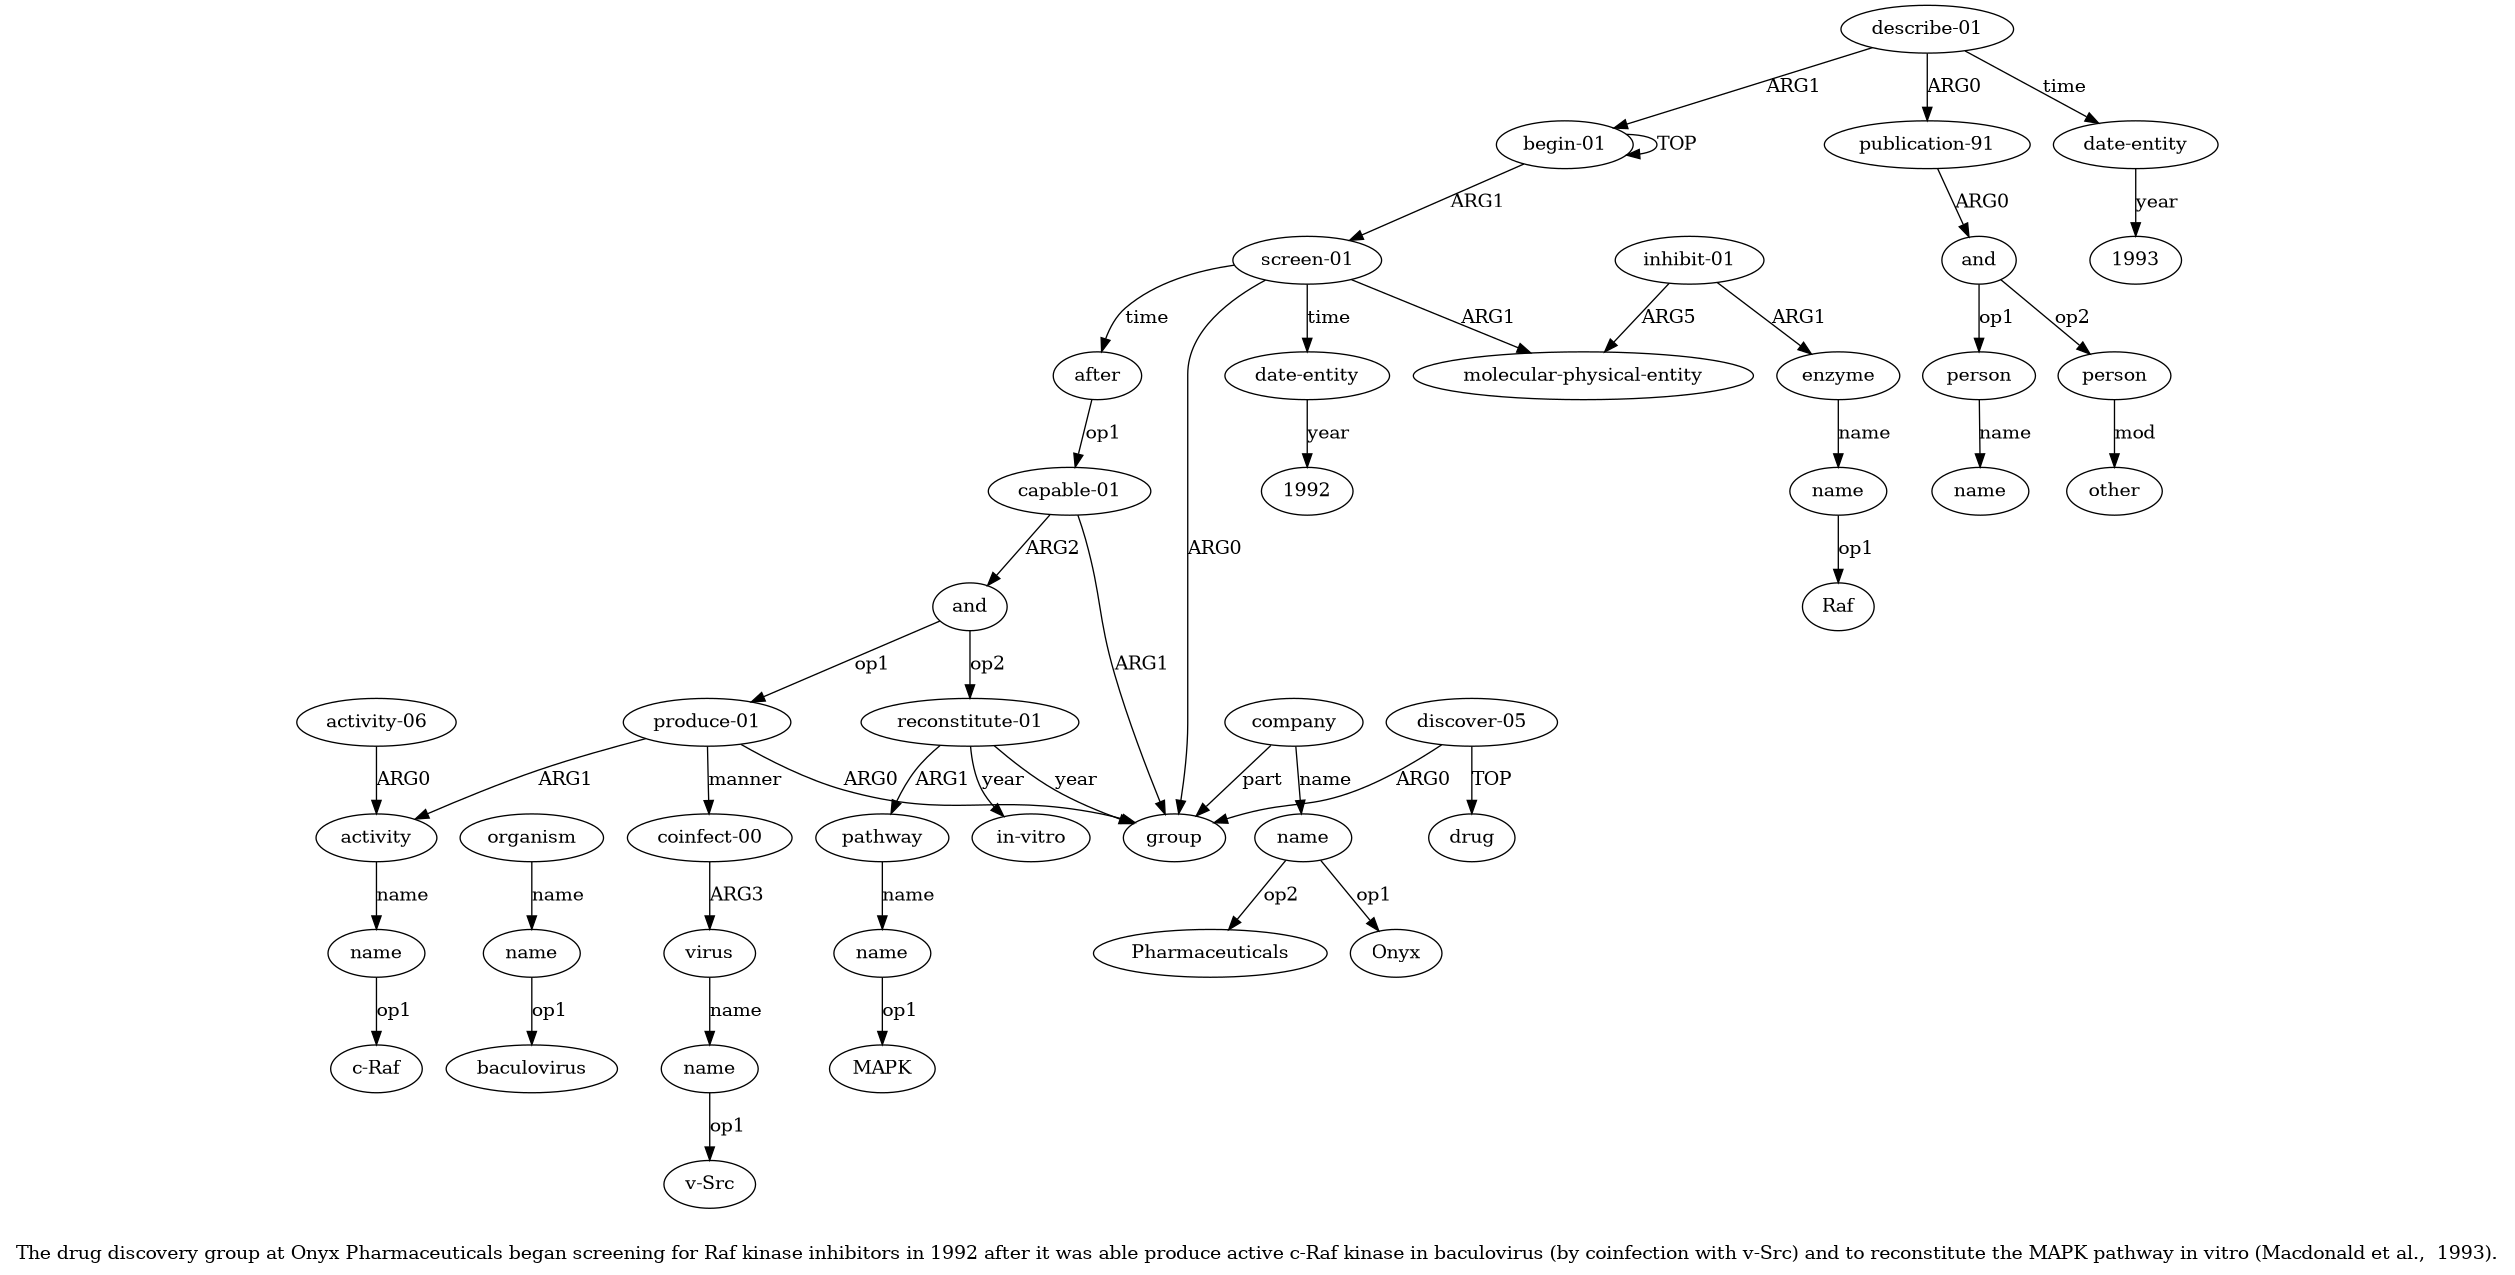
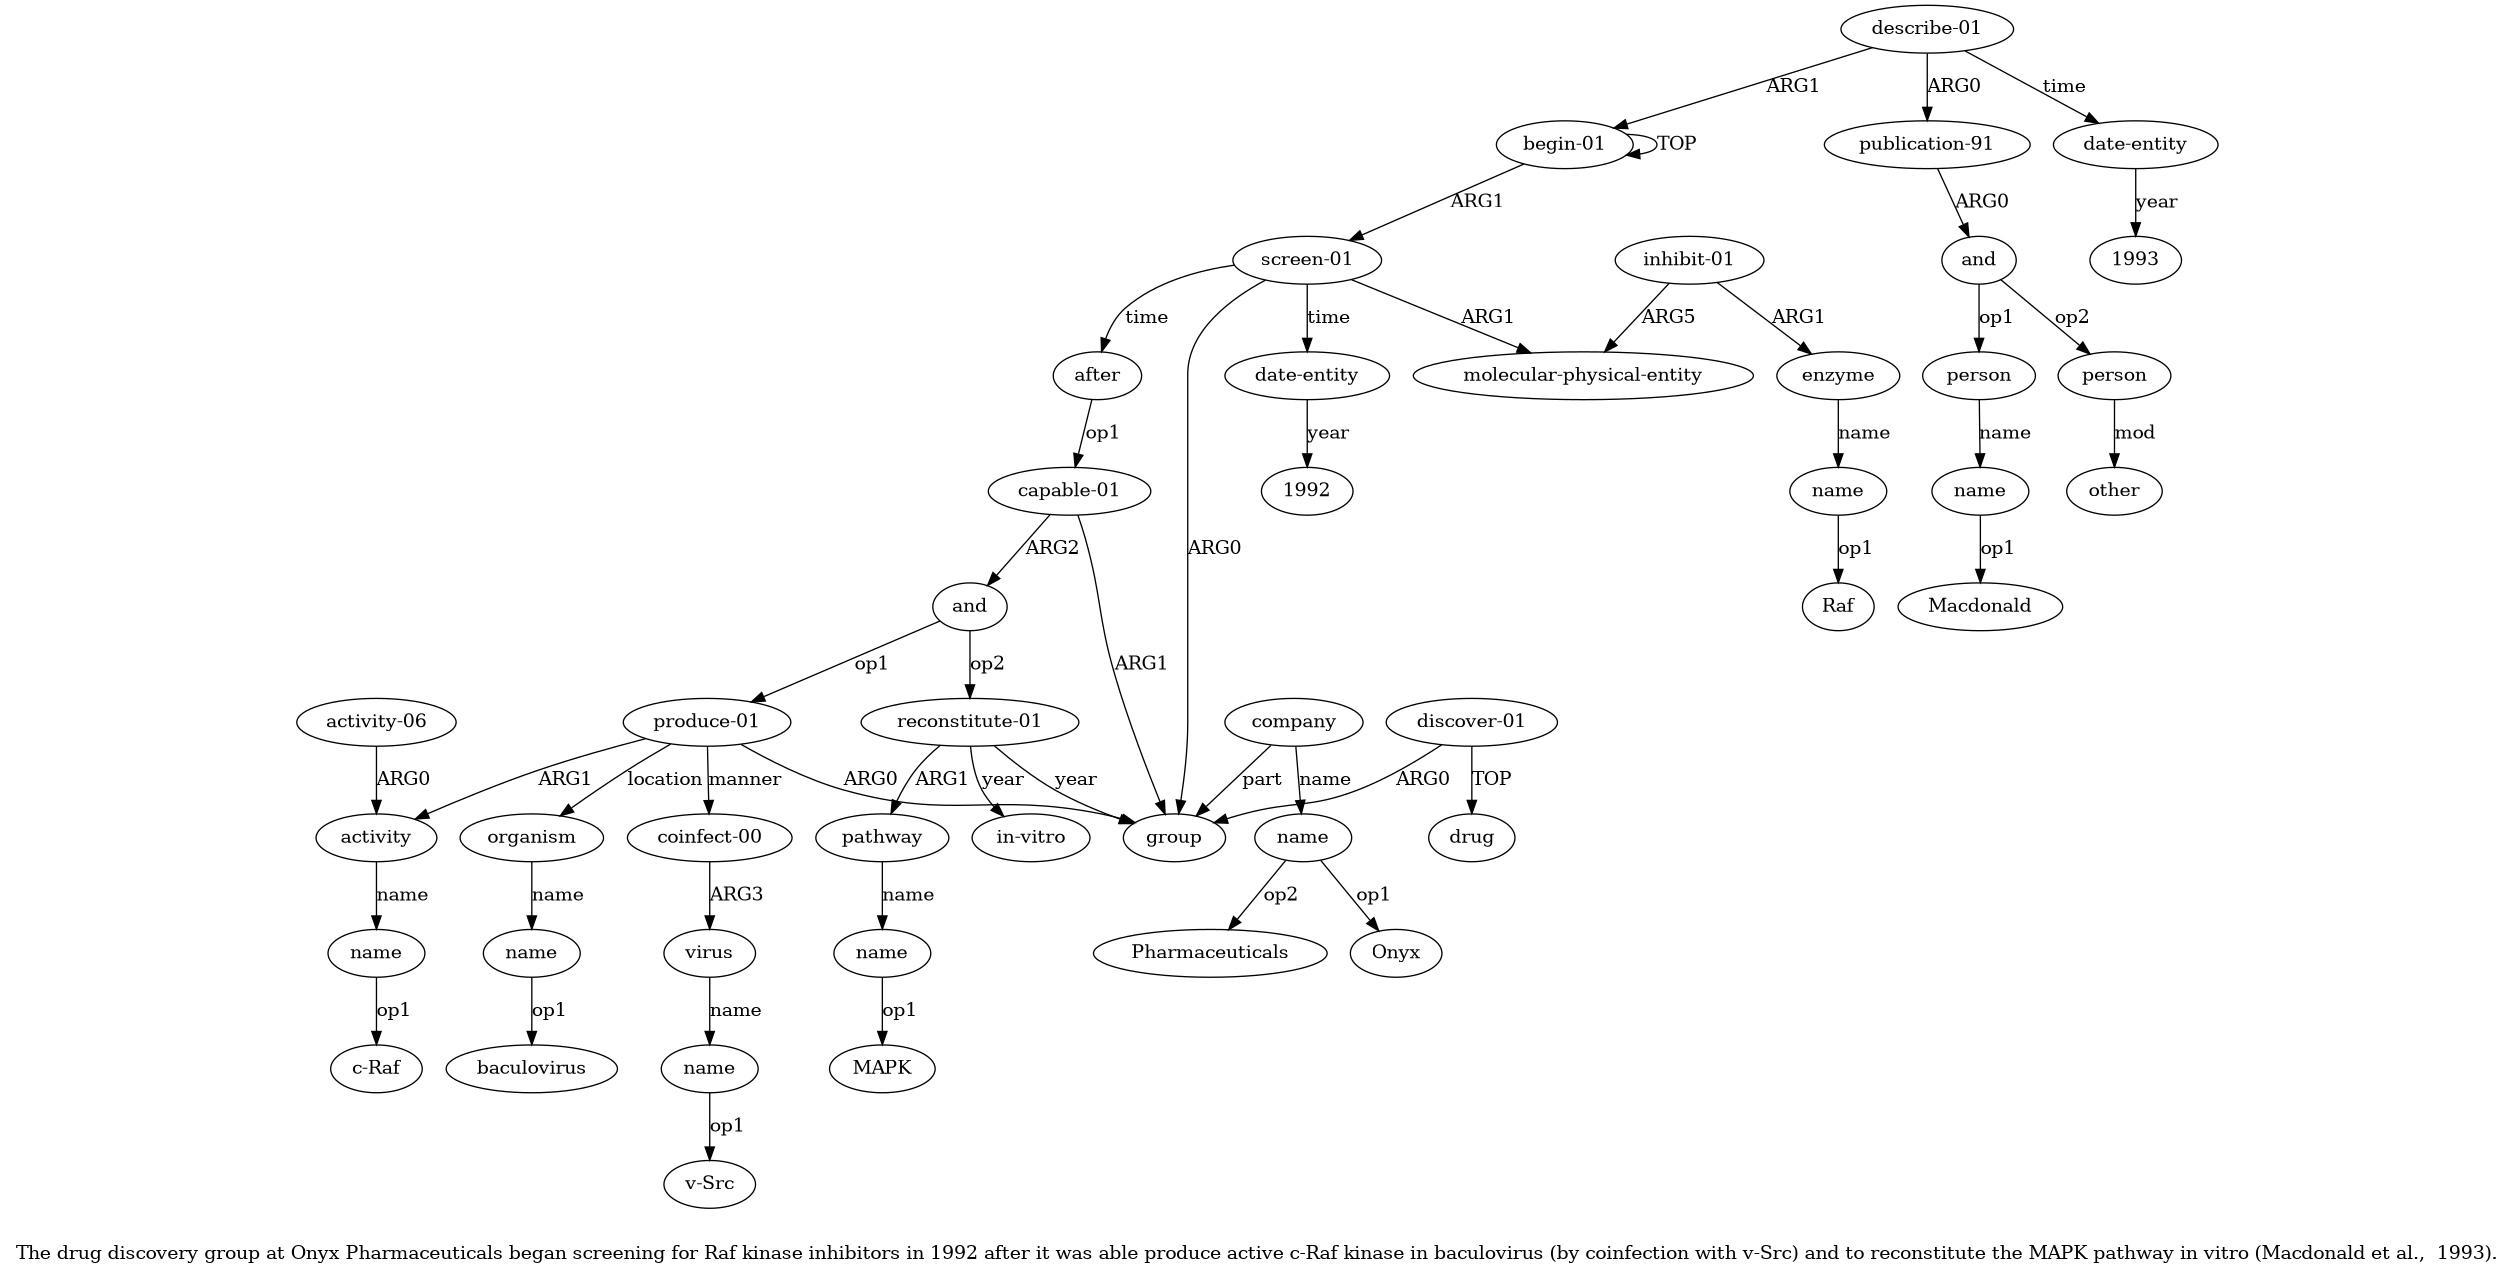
node "Macdonald": added
node "discover-05": label "discover-05" -> "discover-01"
edge "produce-01" -> "organism": added, label "location"
